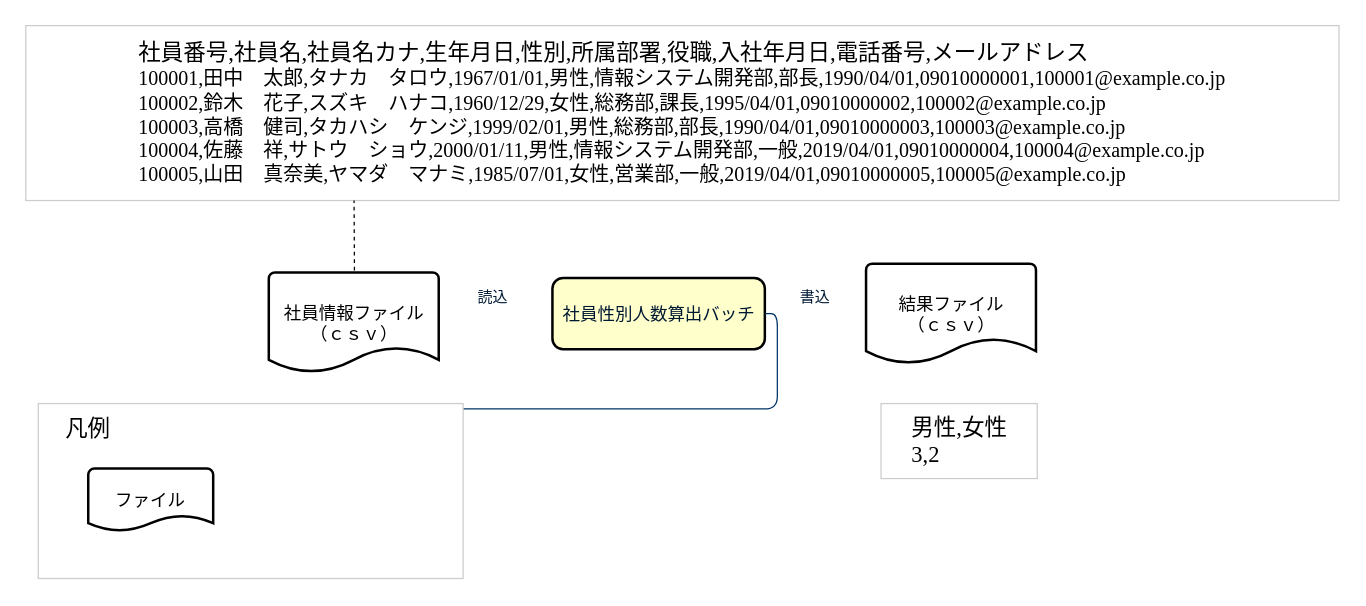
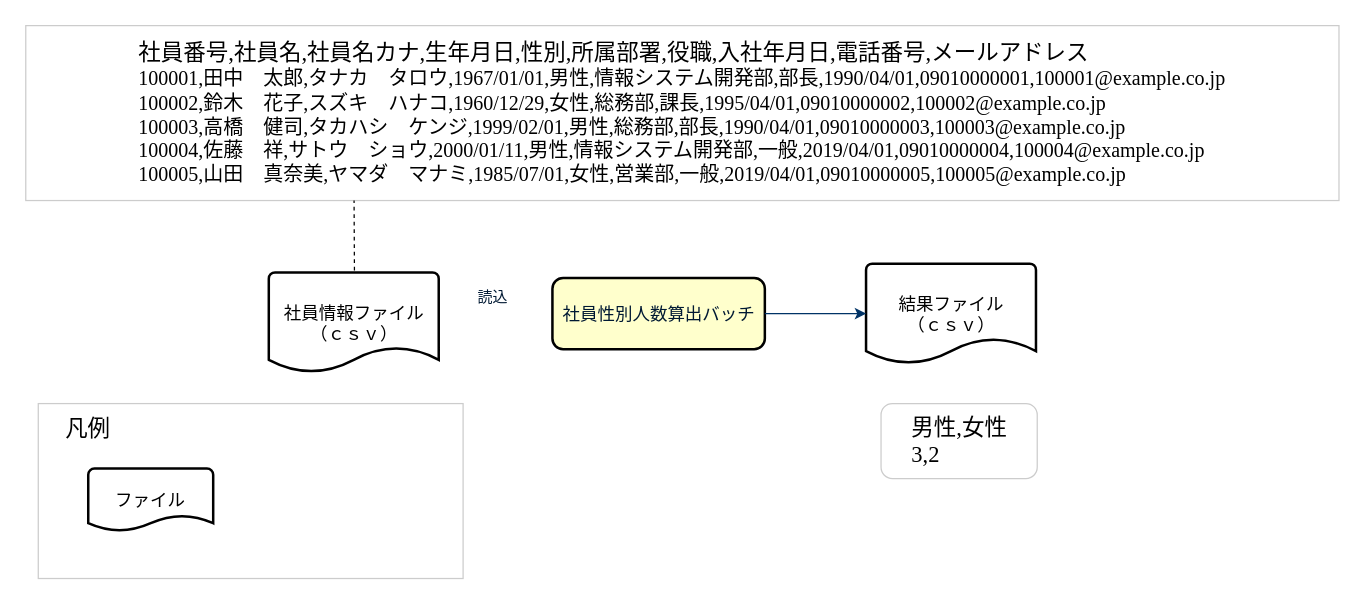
node "書込": removed
edge "社員性別人数算出バッチ" -> "ファイル": now "社員性別人数算出バッチ" -> "結果ファイル （ｃｓｖ）"
node "男性,女性 3,2": shape rectangle -> rounded rectangle
